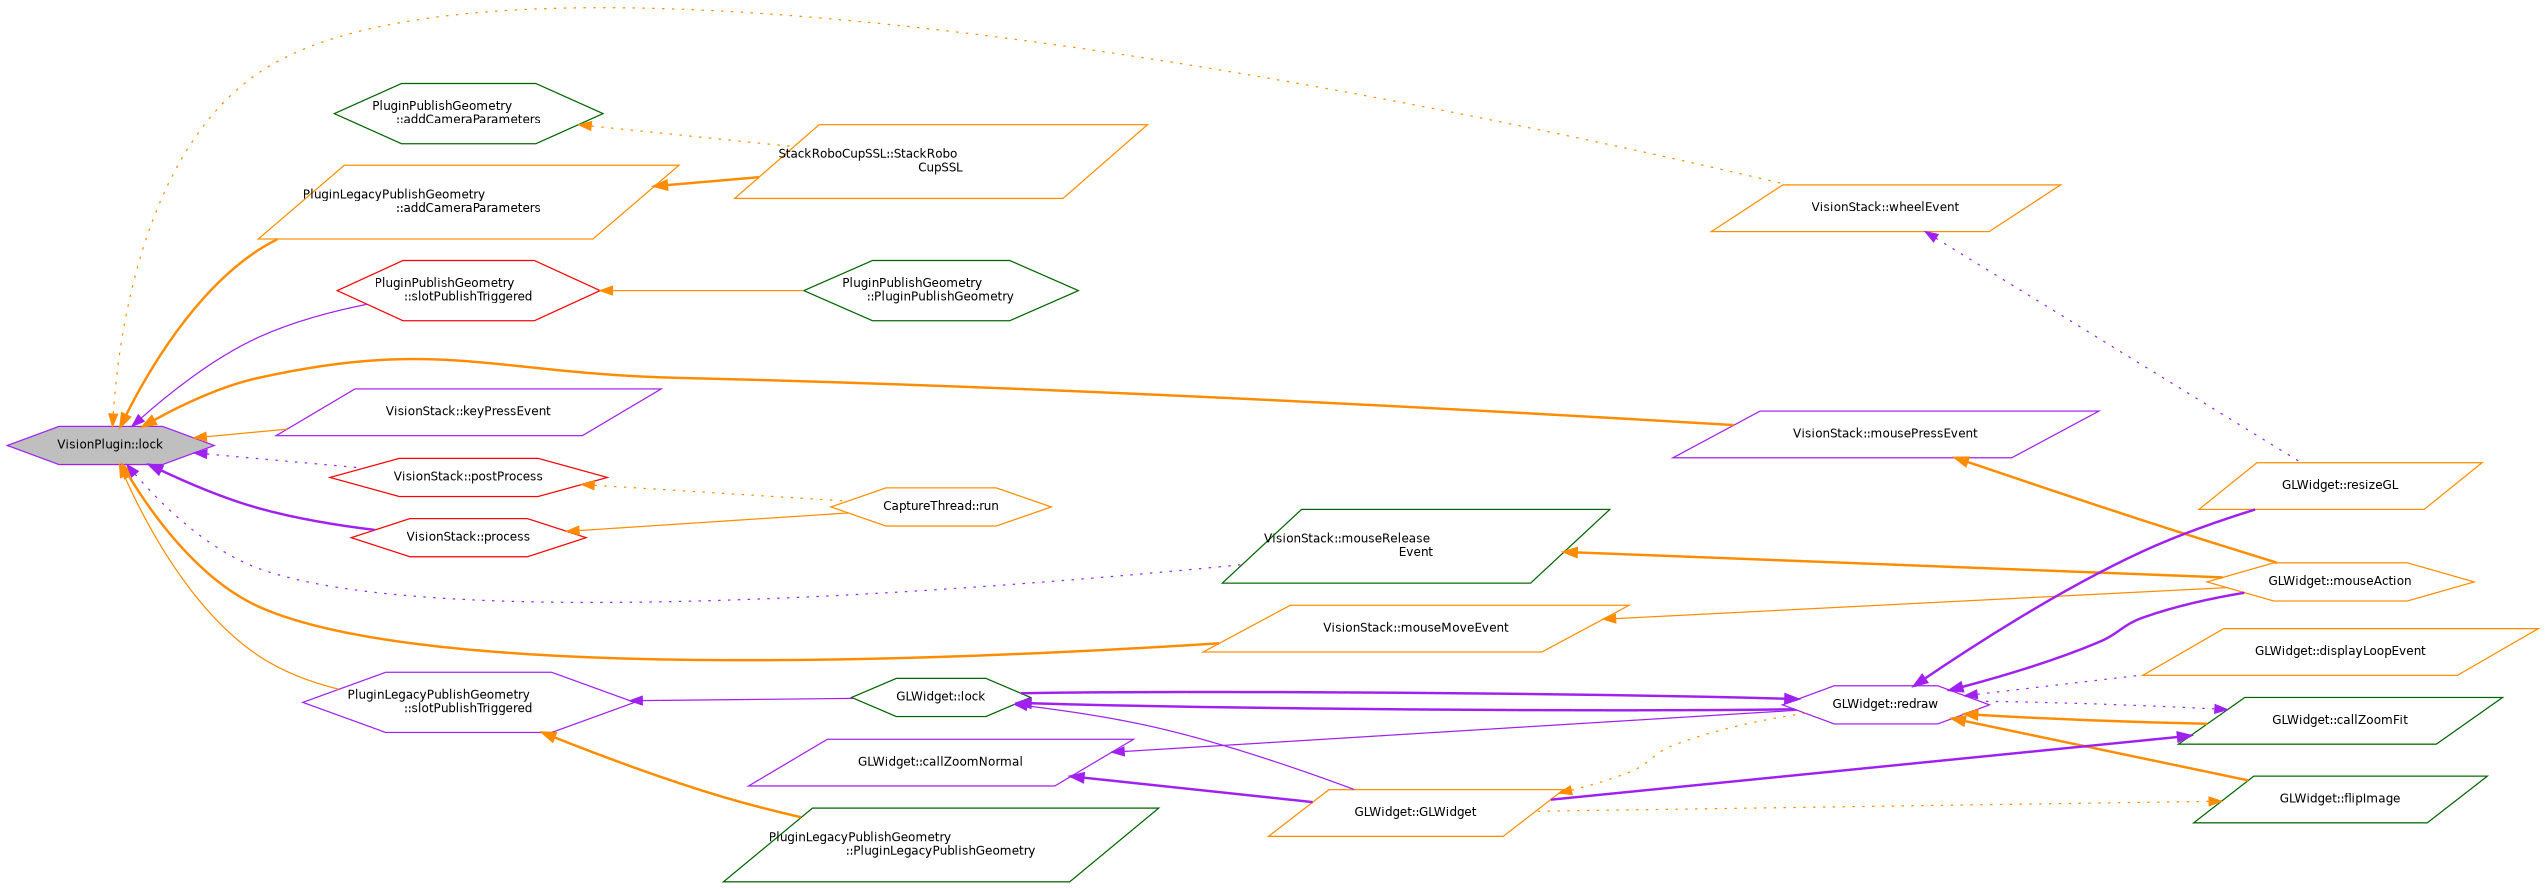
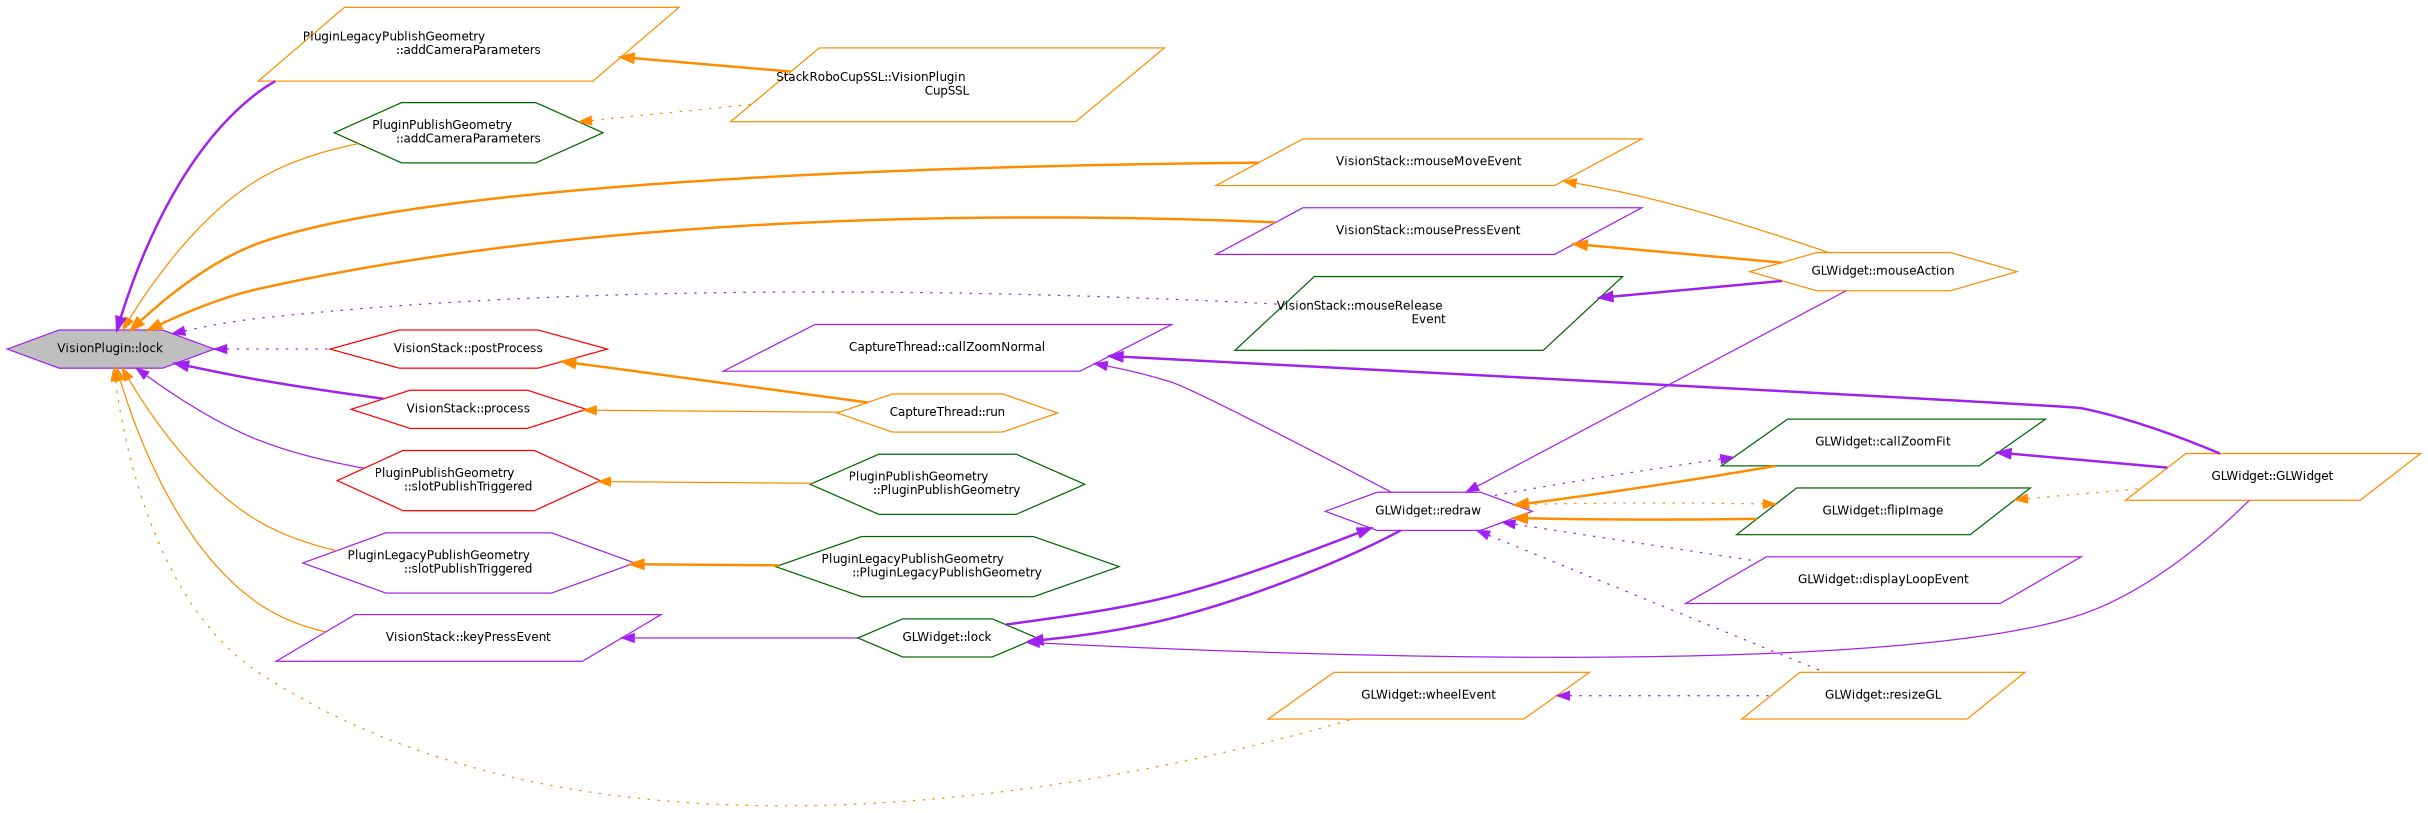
node "StackRoboCupSSL::StackRobo CupSSL": label "StackRoboCupSSL::StackRobo CupSSL" -> "StackRoboCupSSL::VisionPlugin CupSSL"
edge "PluginPublishGeometry ::addCameraParameters" -> "VisionPlugin::lock": added
node "VisionStack::wheelEvent": label "VisionStack::wheelEvent" -> "GLWidget::wheelEvent"
edge "PluginLegacyPublishGeometry ::addCameraParameters" -> "VisionPlugin::lock": color darkorange -> purple
edge "CaptureThread::run" -> "VisionStack::postProcess": style dotted -> bold
edge "GLWidget::mouseAction" -> "VisionStack::mouseRelease Event": color darkorange -> purple
edge "GLWidget::resizeGL" -> "GLWidget::redraw": style bold -> dotted
edge "GLWidget::mouseAction" -> "GLWidget::redraw": style bold -> solid
node "GLWidget::displayLoopEvent": color darkorange -> purple
edge "GLWidget::lock" -> "PluginLegacyPublishGeometry ::slotPublishTriggered": now "GLWidget::lock" -> "VisionStack::keyPressEvent"
edge "GLWidget::redraw" -> "GLWidget::GLWidget": now "GLWidget::redraw" -> "GLWidget::flipImage"
node "GLWidget::callZoomNormal": label "GLWidget::callZoomNormal" -> "CaptureThread::callZoomNormal"
node "PluginLegacyPublishGeometry ::PluginLegacyPublishGeometry": shape parallelogram -> hexagon
